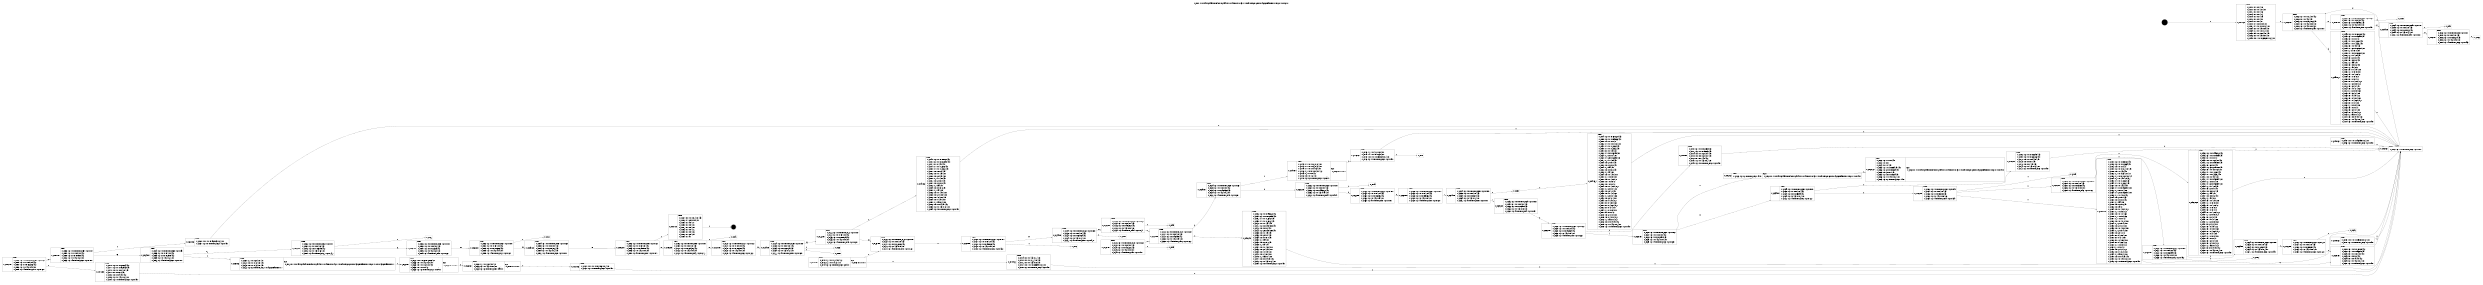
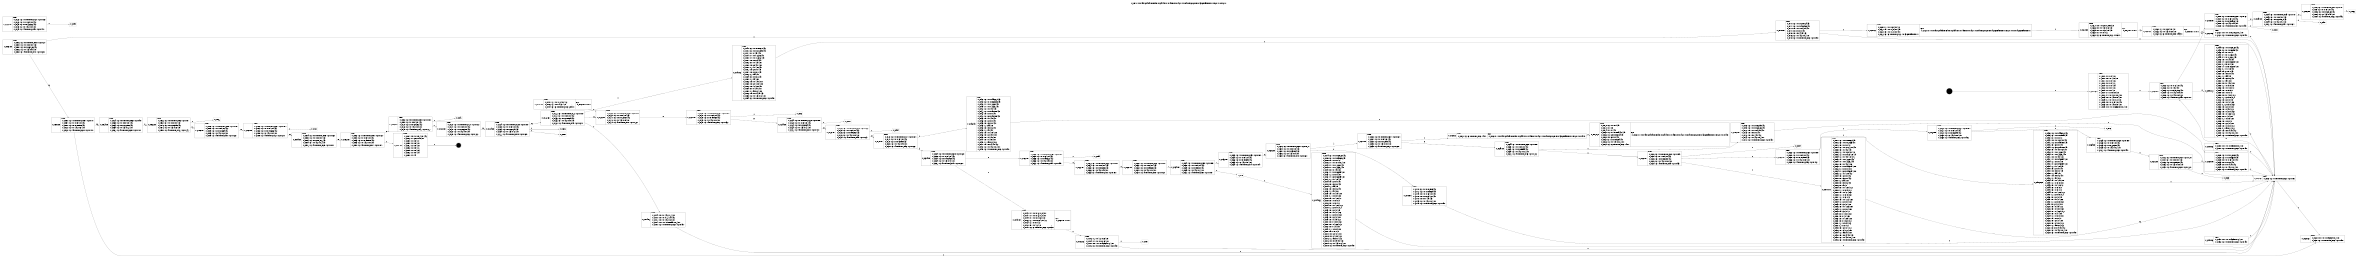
edge "0x401a2d [15]" -> "0x40216b [5]": reversed
edge "0x4014d6 [28]" -> "0x4014f2 [28]": removed, label "10"
edge "0x40134e [28]" -> "0x401a3c [15]": now "0x401772 [30]" -> "0x401a3c [15]"
edge "0x401711 [13]" -> "0x40171e [24]": now "0x40144a [28]" -> "0x40171e [24]"
